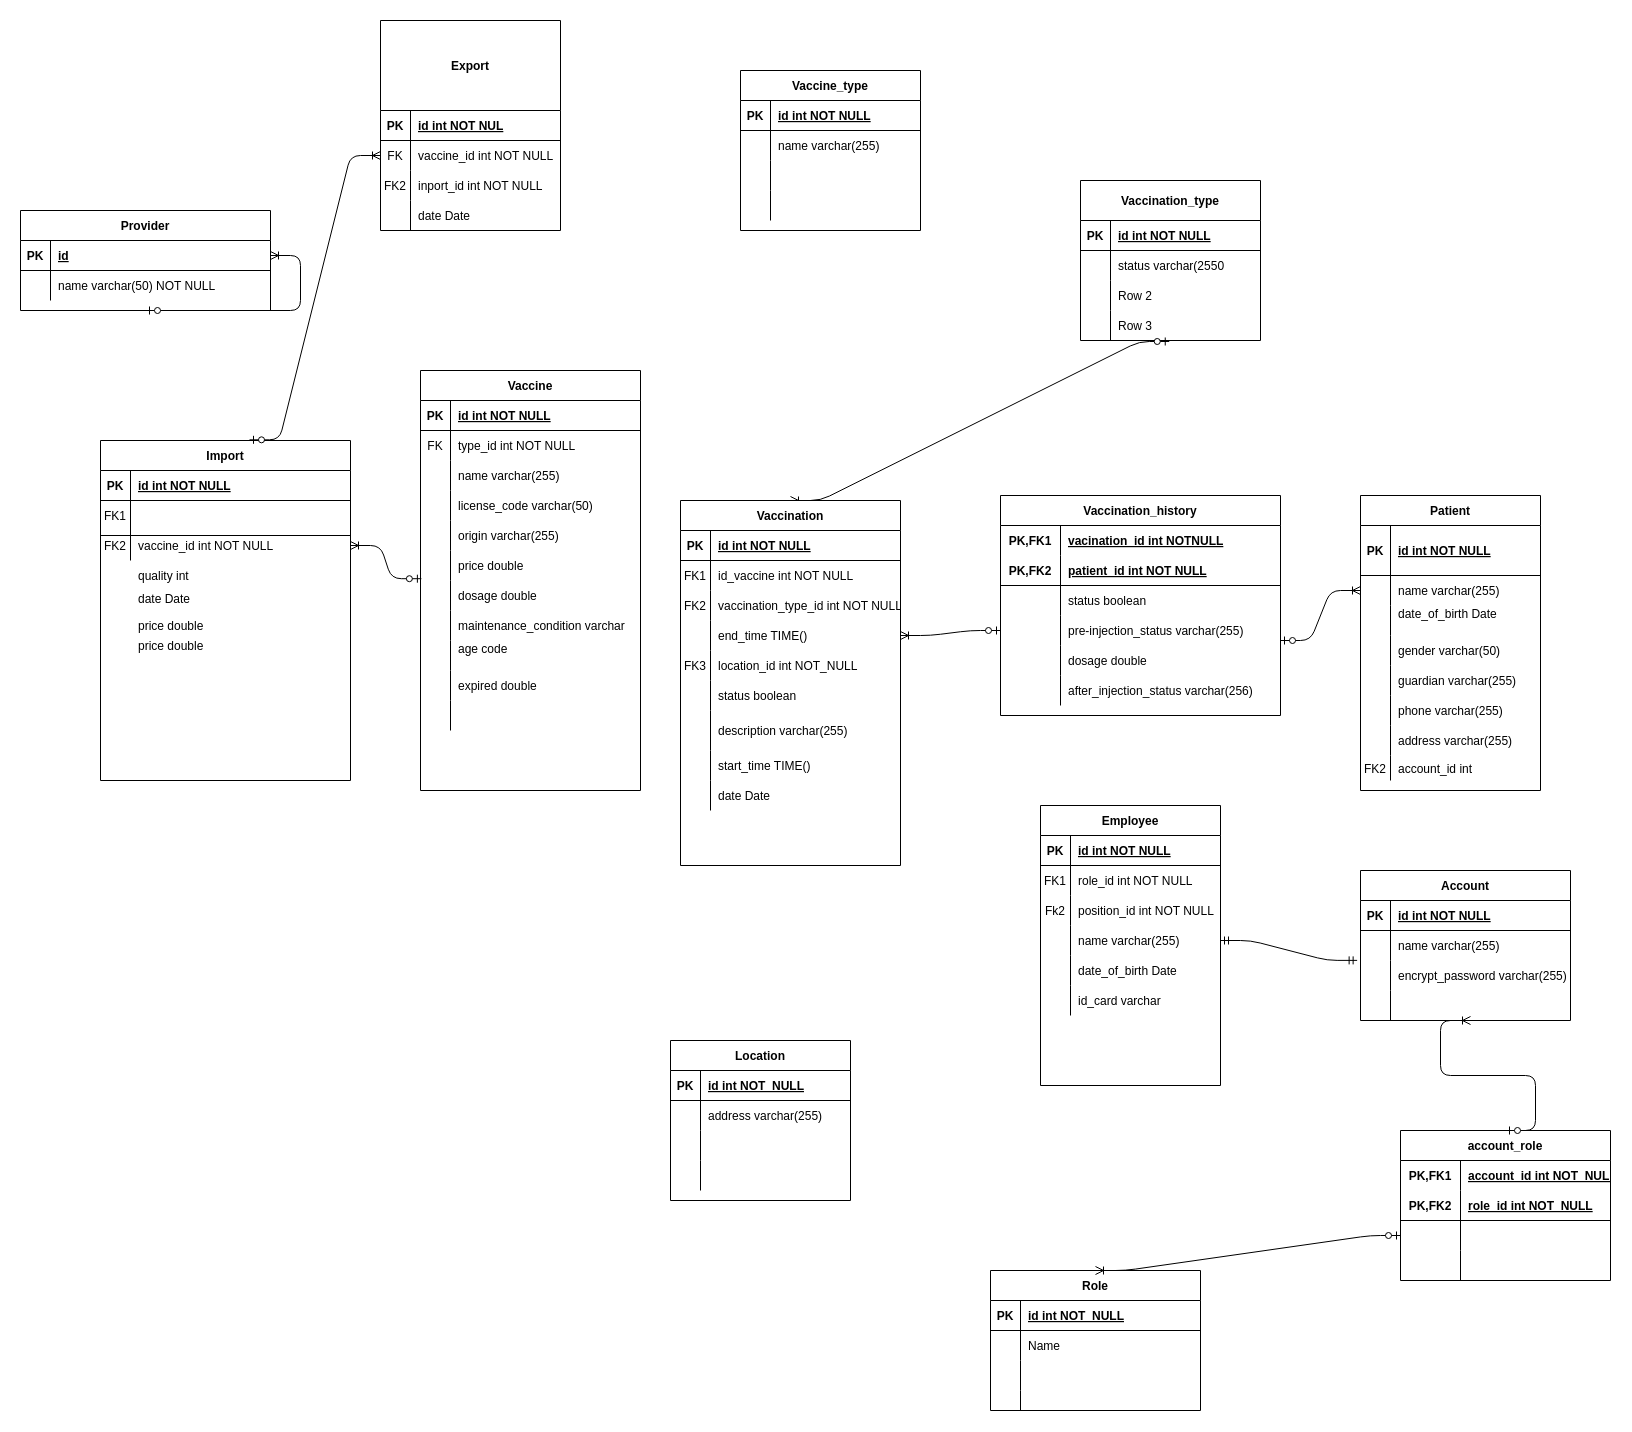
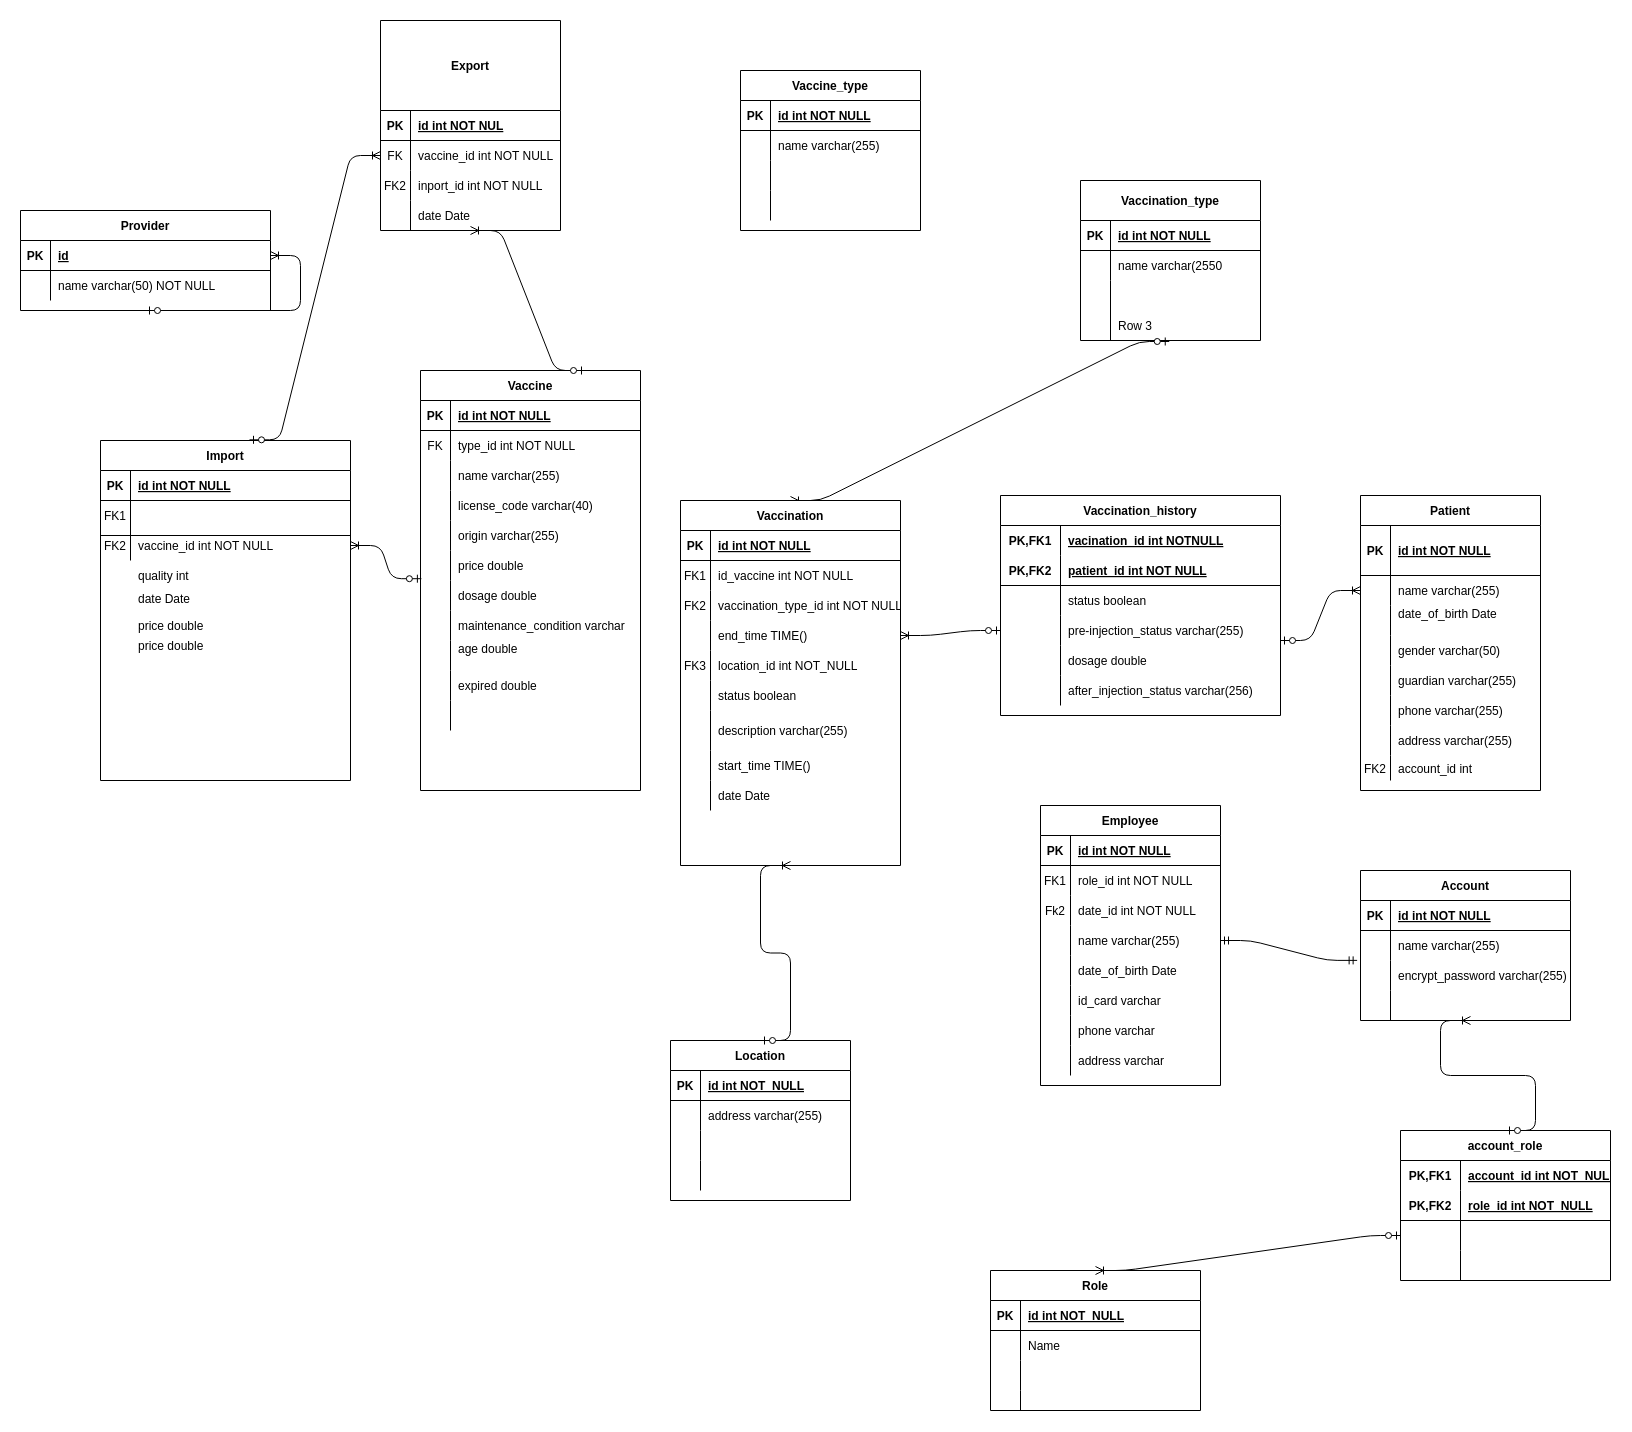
node "status varchar(2550": label "status varchar(2550" -> "name varchar(2550"
node "Row 2": removed
edge "Export" -- "Vaccine": added
node "license_code varchar(50)": label "license_code varchar(50)" -> "license_code varchar(40)"
node "age code": label "age code" -> "age double"
node "position_id int NOT NULL": label "position_id int NOT NULL" -> "date_id int NOT NULL"
edge "Vaccination" -- "Location": added
node "phone varchar": added
node "address varchar": added
